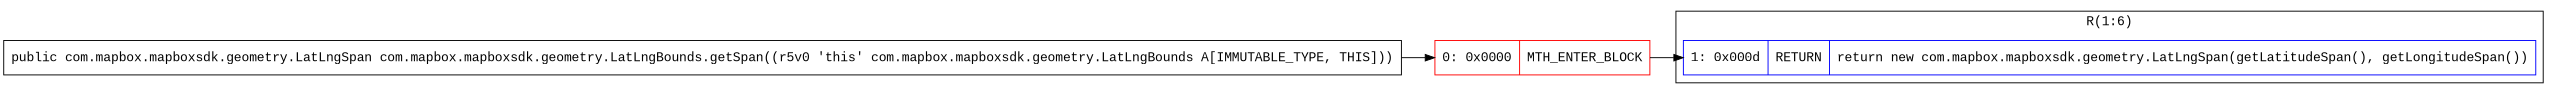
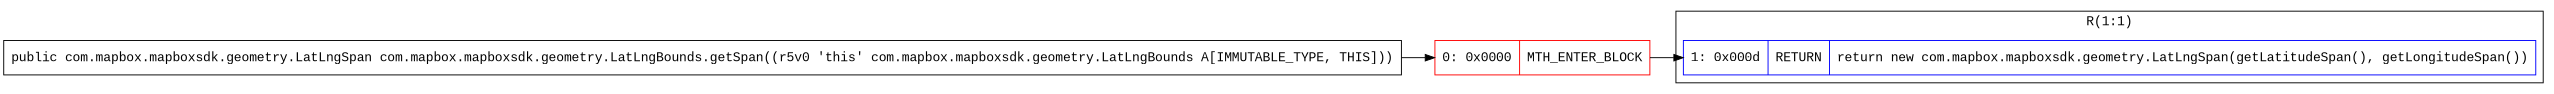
cluster "R(1:6)": label "R(1:6)" -> "R(1:1)"
